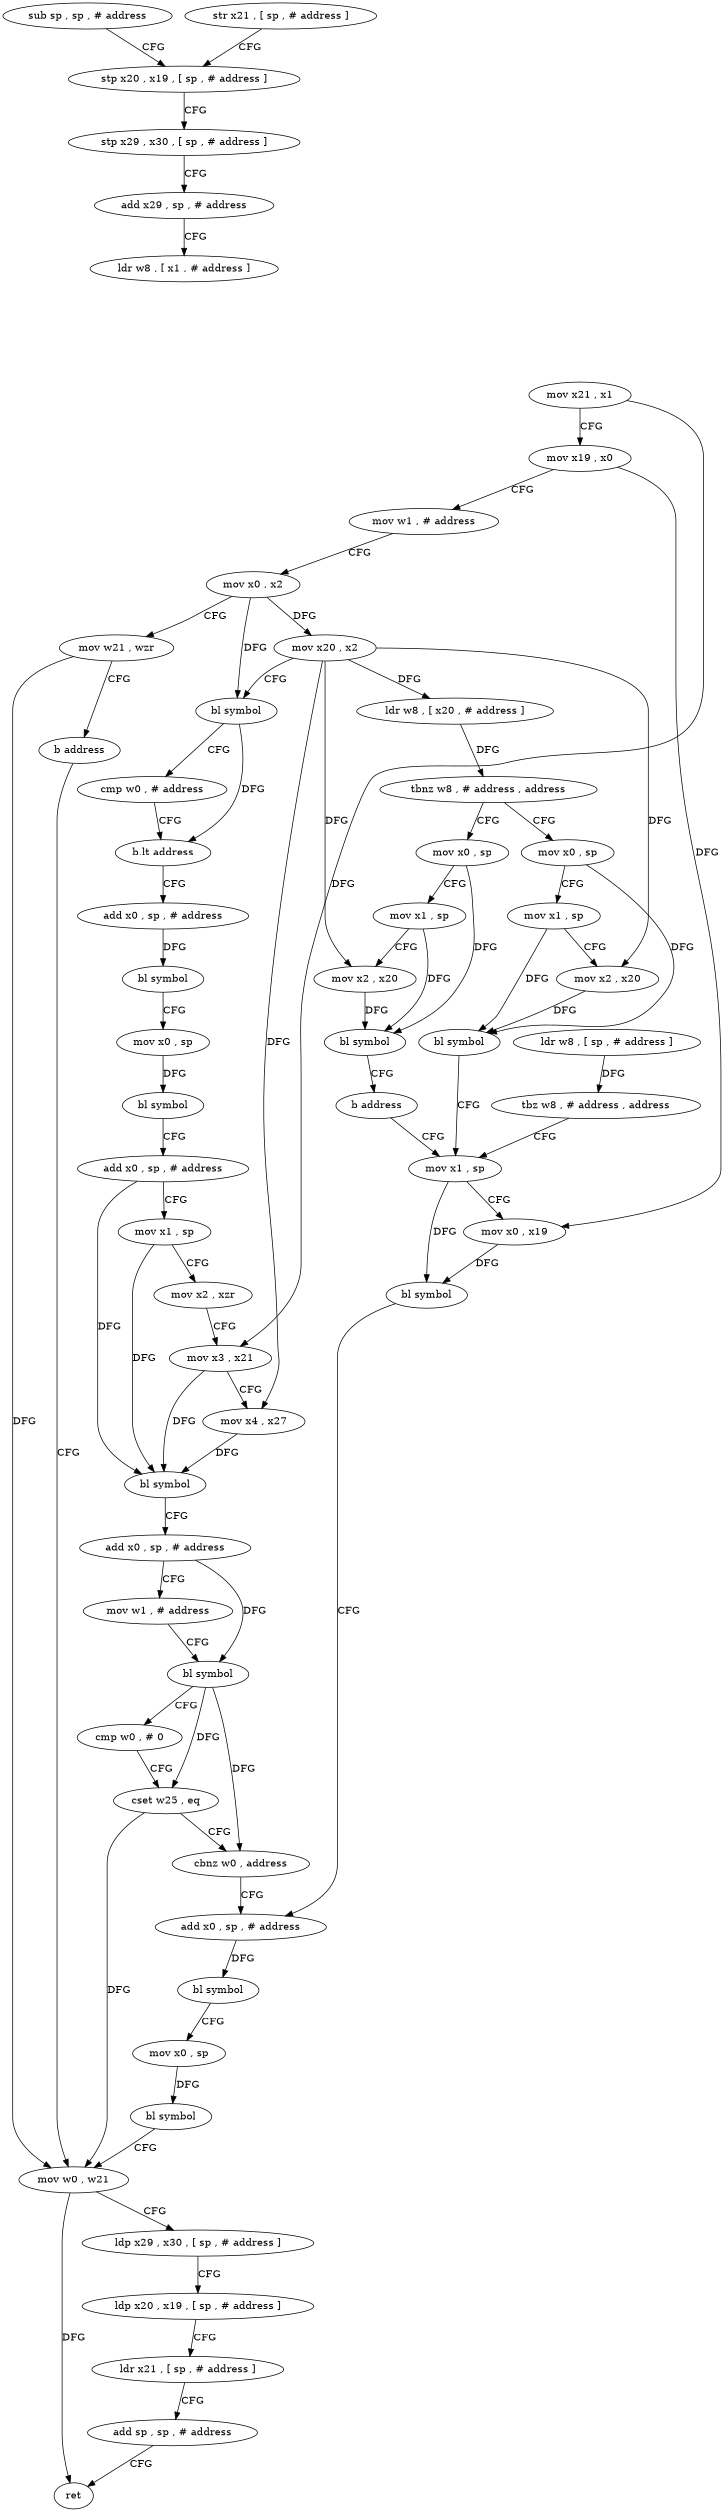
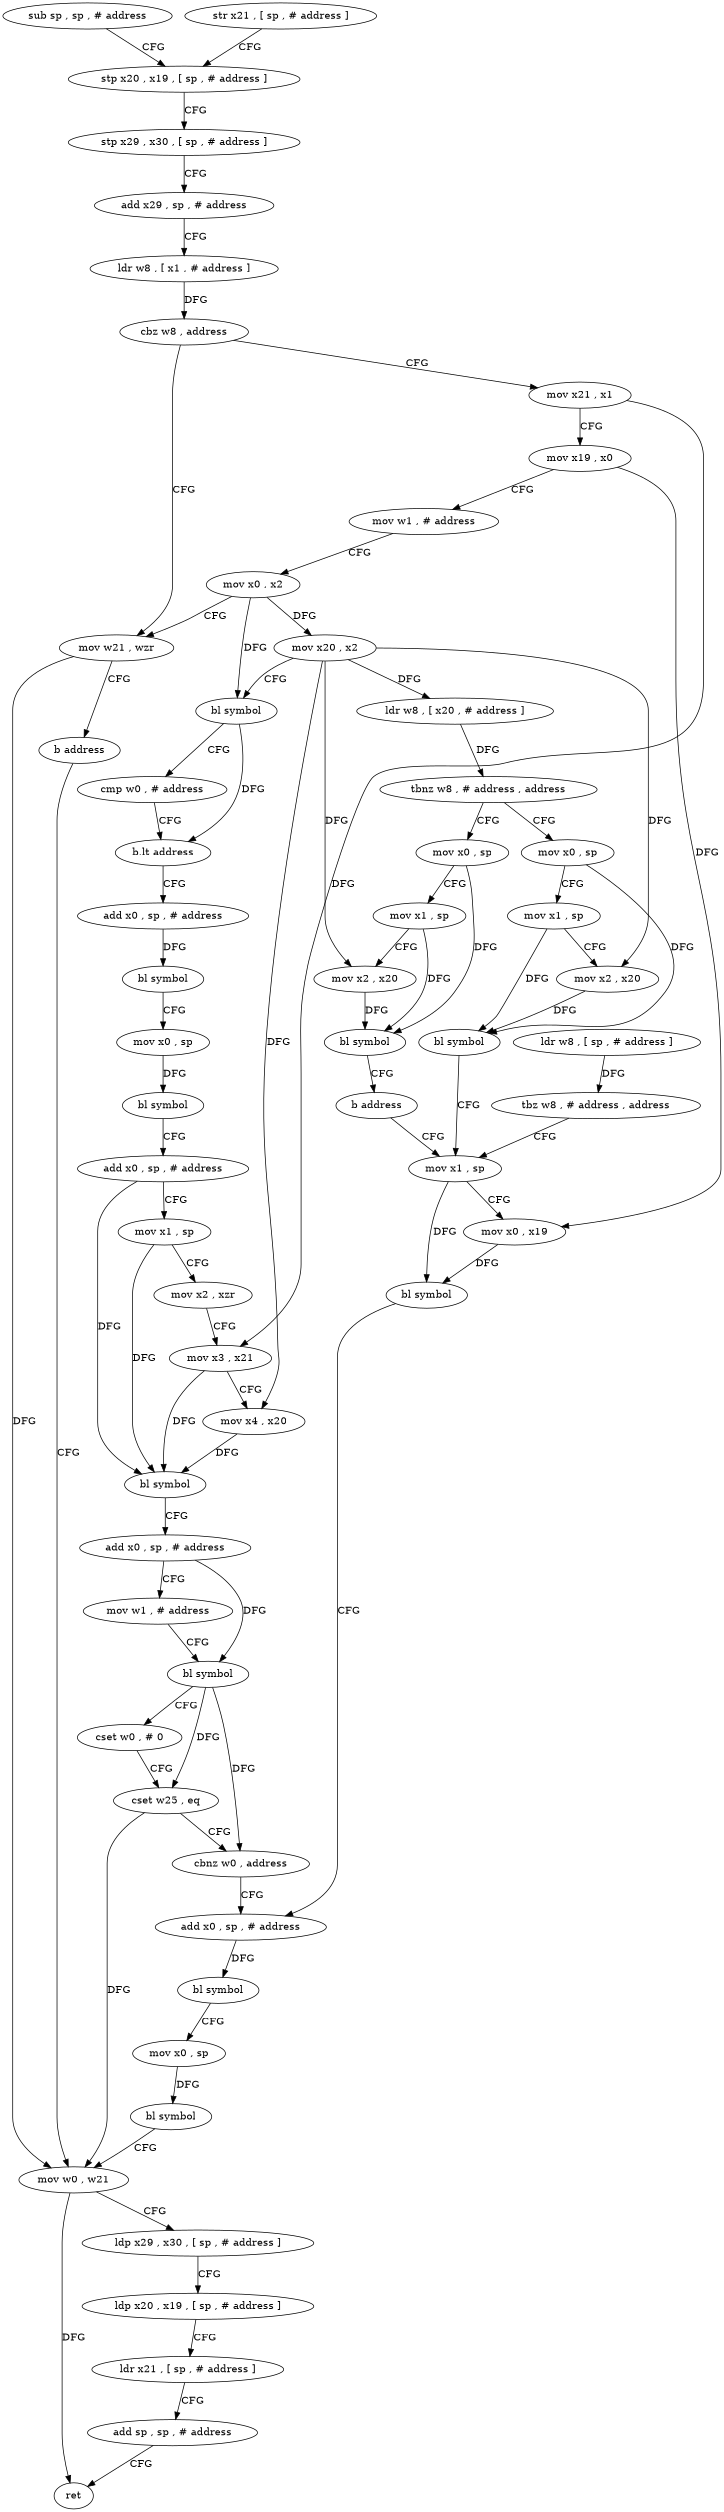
node "cbz w8 , address": added
node "mov x4 , x27": label "mov x4 , x27" -> "mov x4 , x20"
node "cmp w0 , # 0": label "cmp w0 , # 0" -> "cset w0 , # 0"
